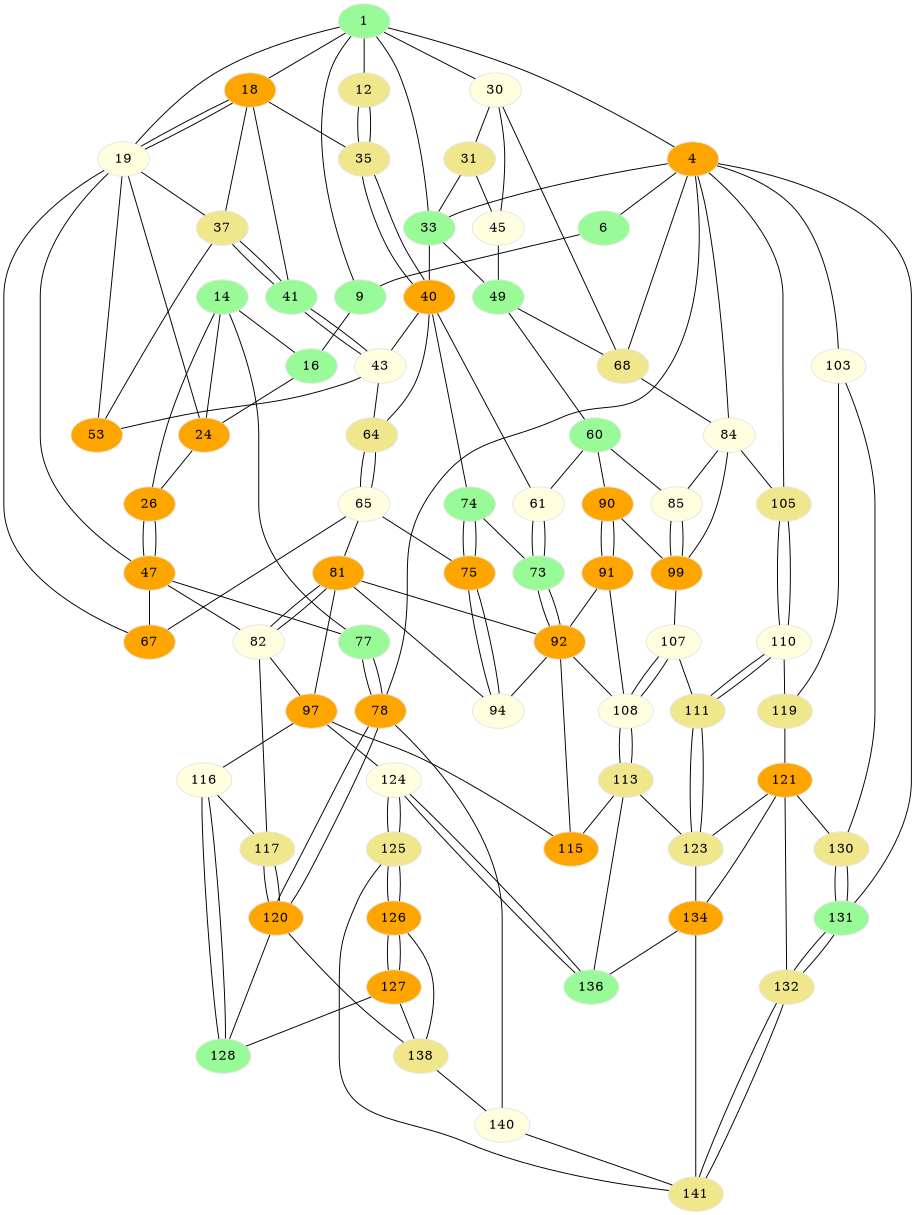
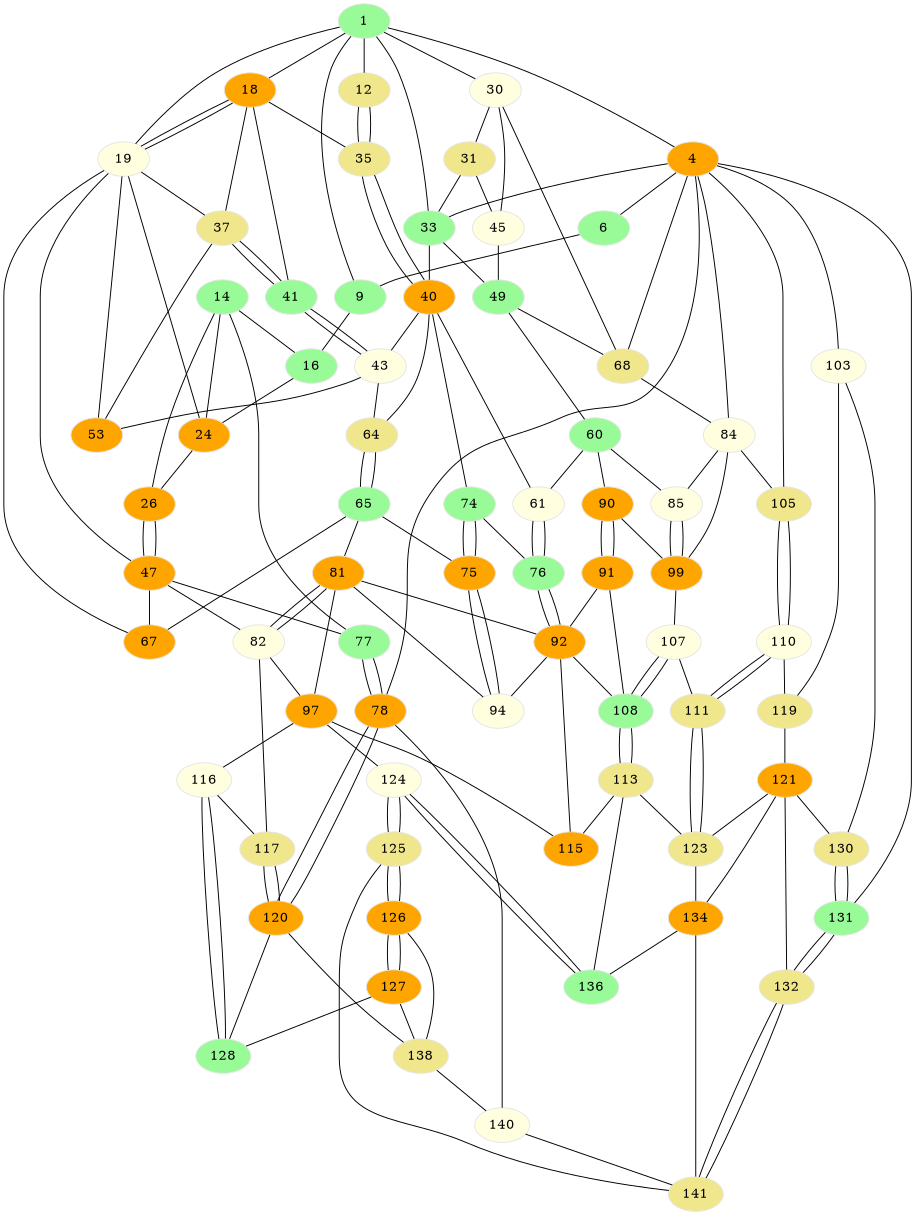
node "65": fillcolor lightyellow -> palegreen
node "73": label "73" -> "76"
node "108": fillcolor lightyellow -> palegreen
